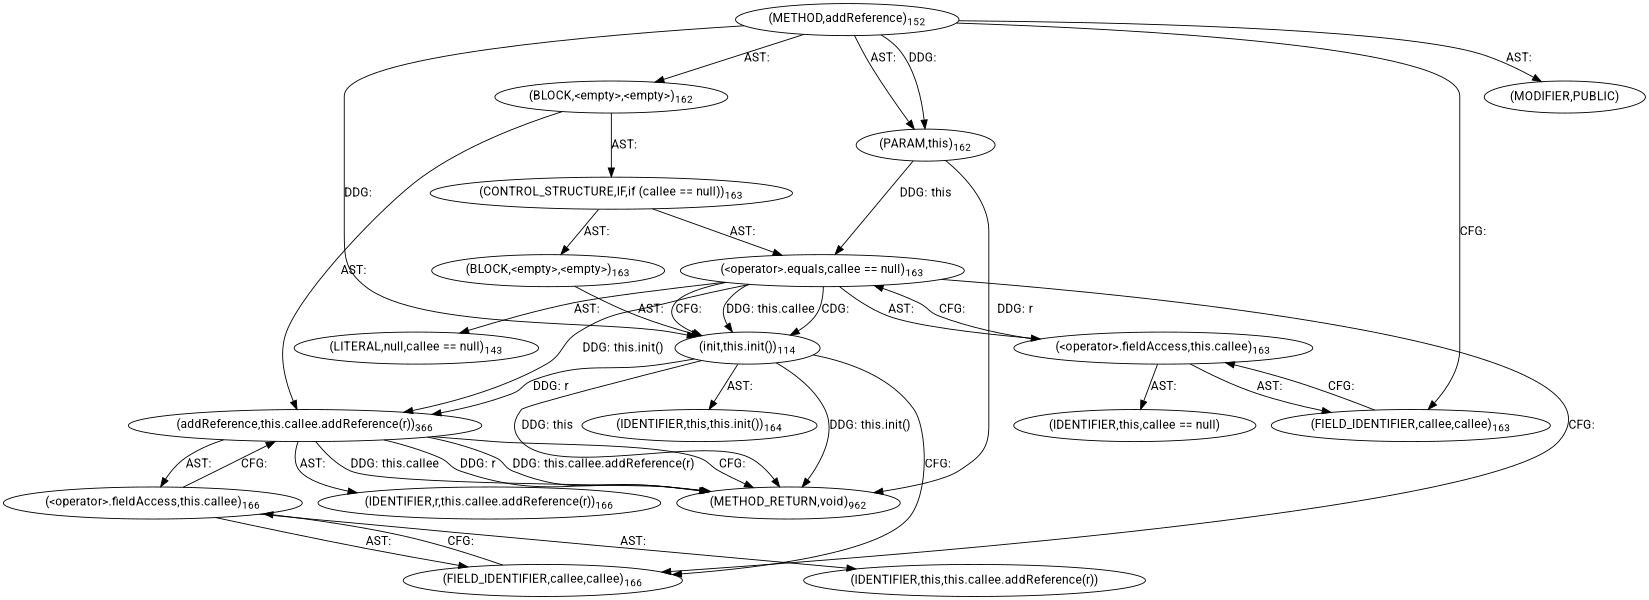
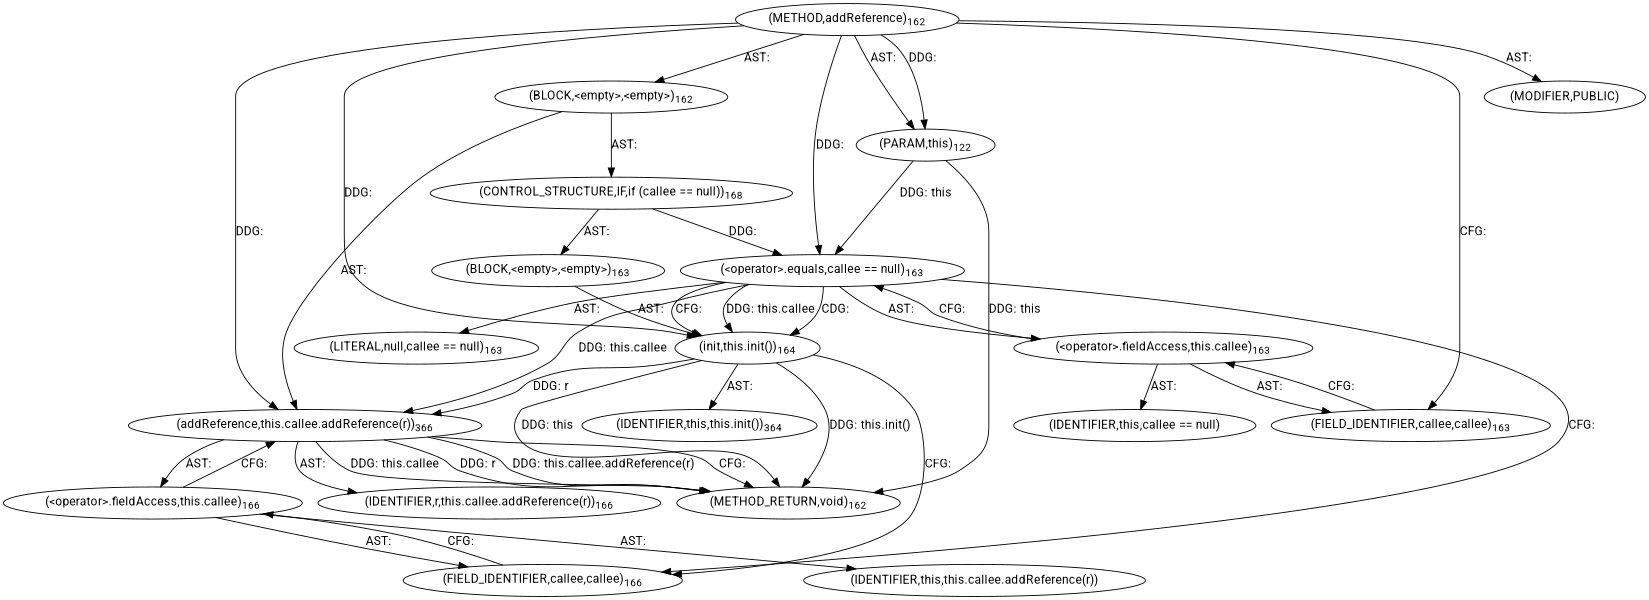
node "(METHOD,addReference)": text "152" -> "162"
edge "(METHOD,addReference)" -> "(addReference,this.callee.addReference(r))": added, label "DDG:"
edge "(METHOD,addReference)" -> "(<operator>.equals,callee == null)": added, label "DDG:"
node "(PARAM,this)": text "162" -> "122"
node "(CONTROL_STRUCTURE,IF,if (callee == null))": text "163" -> "168"
edge "(CONTROL_STRUCTURE,IF,if (callee == null))" -> "(<operator>.equals,callee == null)": label "AST: " -> "DDG: "
edge "(PARAM,this)" -> "(METHOD_RETURN,void)": label "DDG: r" -> "DDG: this"
node "(LITERAL,null,callee == null)": text "143" -> "163"
node "(init,this.init())": text "114" -> "164"
edge "(<operator>.equals,callee == null)" -> "(addReference,this.callee.addReference(r))": label "DDG: this.init()" -> "DDG: this.callee"
node "(IDENTIFIER,this,this.init())": text "164" -> "364"
node "(METHOD_RETURN,void)": text "962" -> "162"
